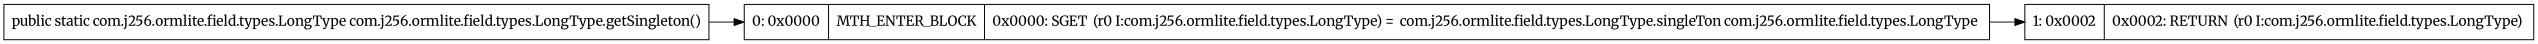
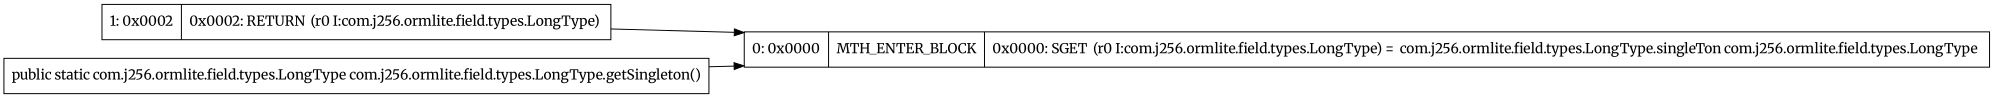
edge "0: 0x0000" -> "1: 0x0002": reversed
